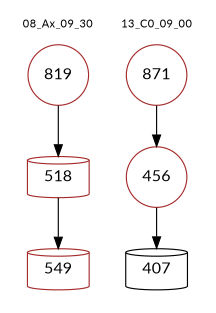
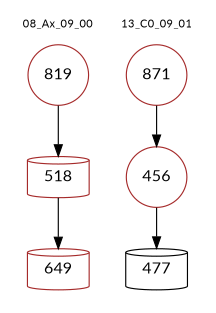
cluster "08_Ax_09_30": label "08_Ax_09_30" -> "08_Ax_09_00"
cluster "13_C0_09_00": label "13_C0_09_00" -> "13_C0_09_01"
node "549": label "549" -> "649"
node "407": label "407" -> "477"
